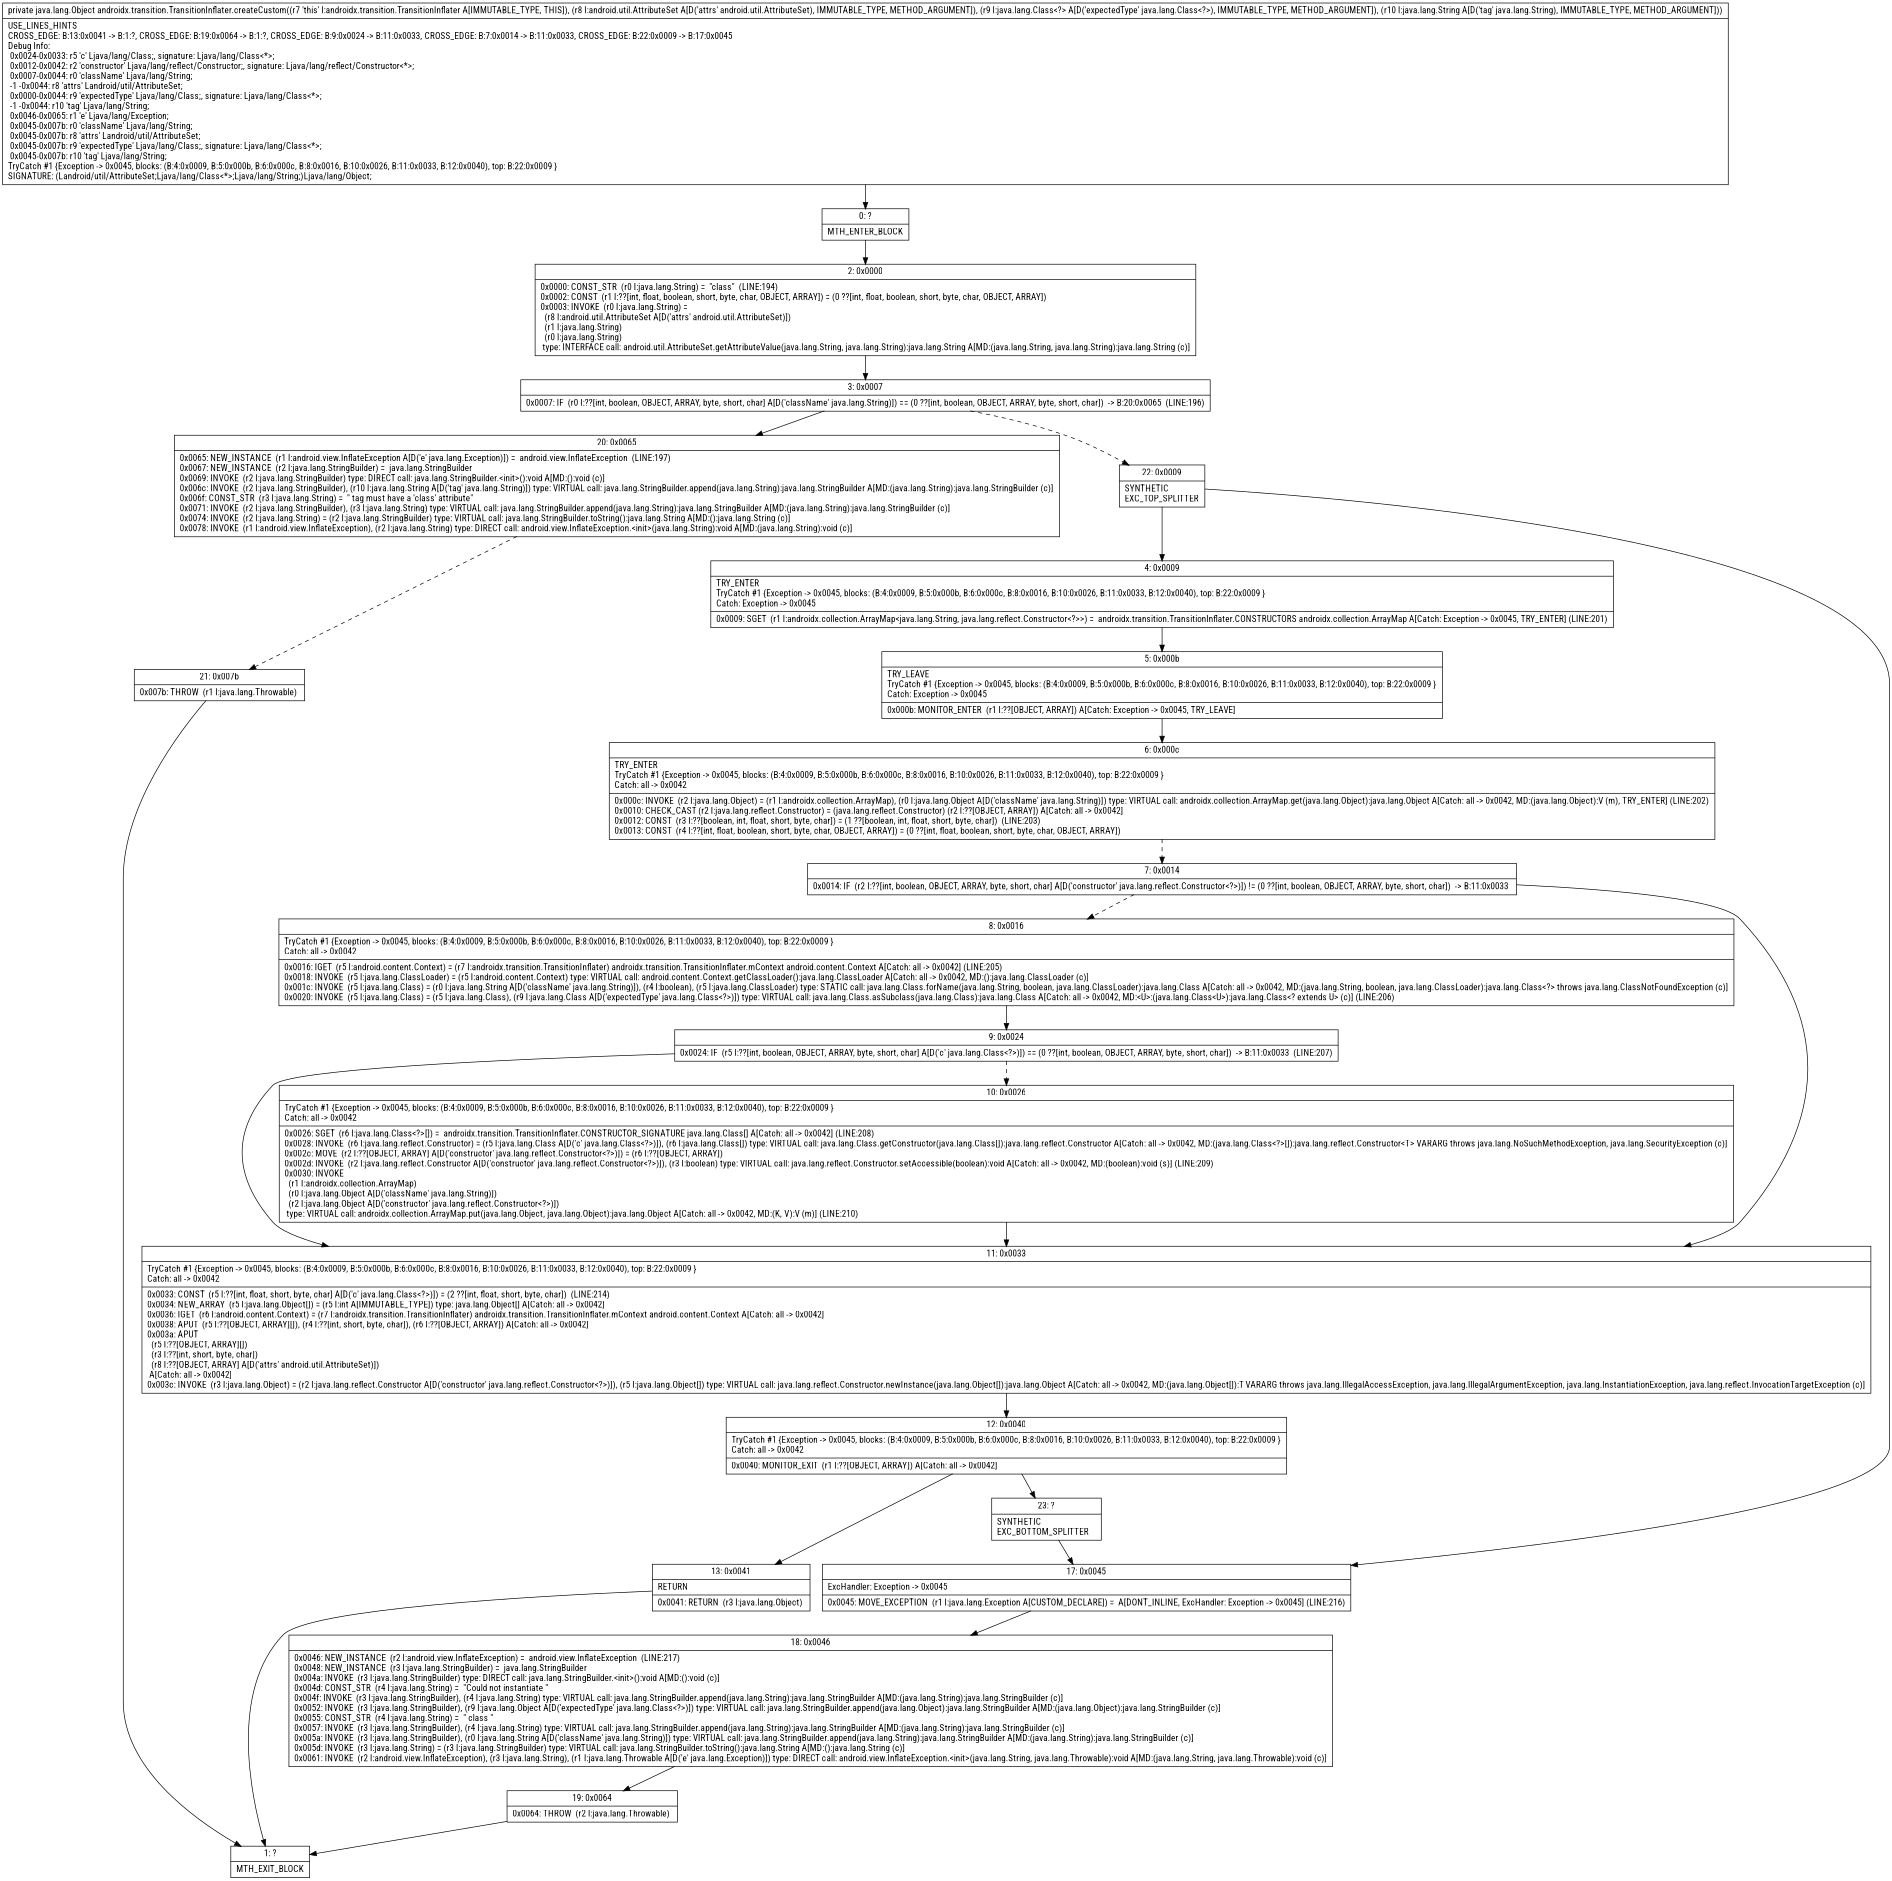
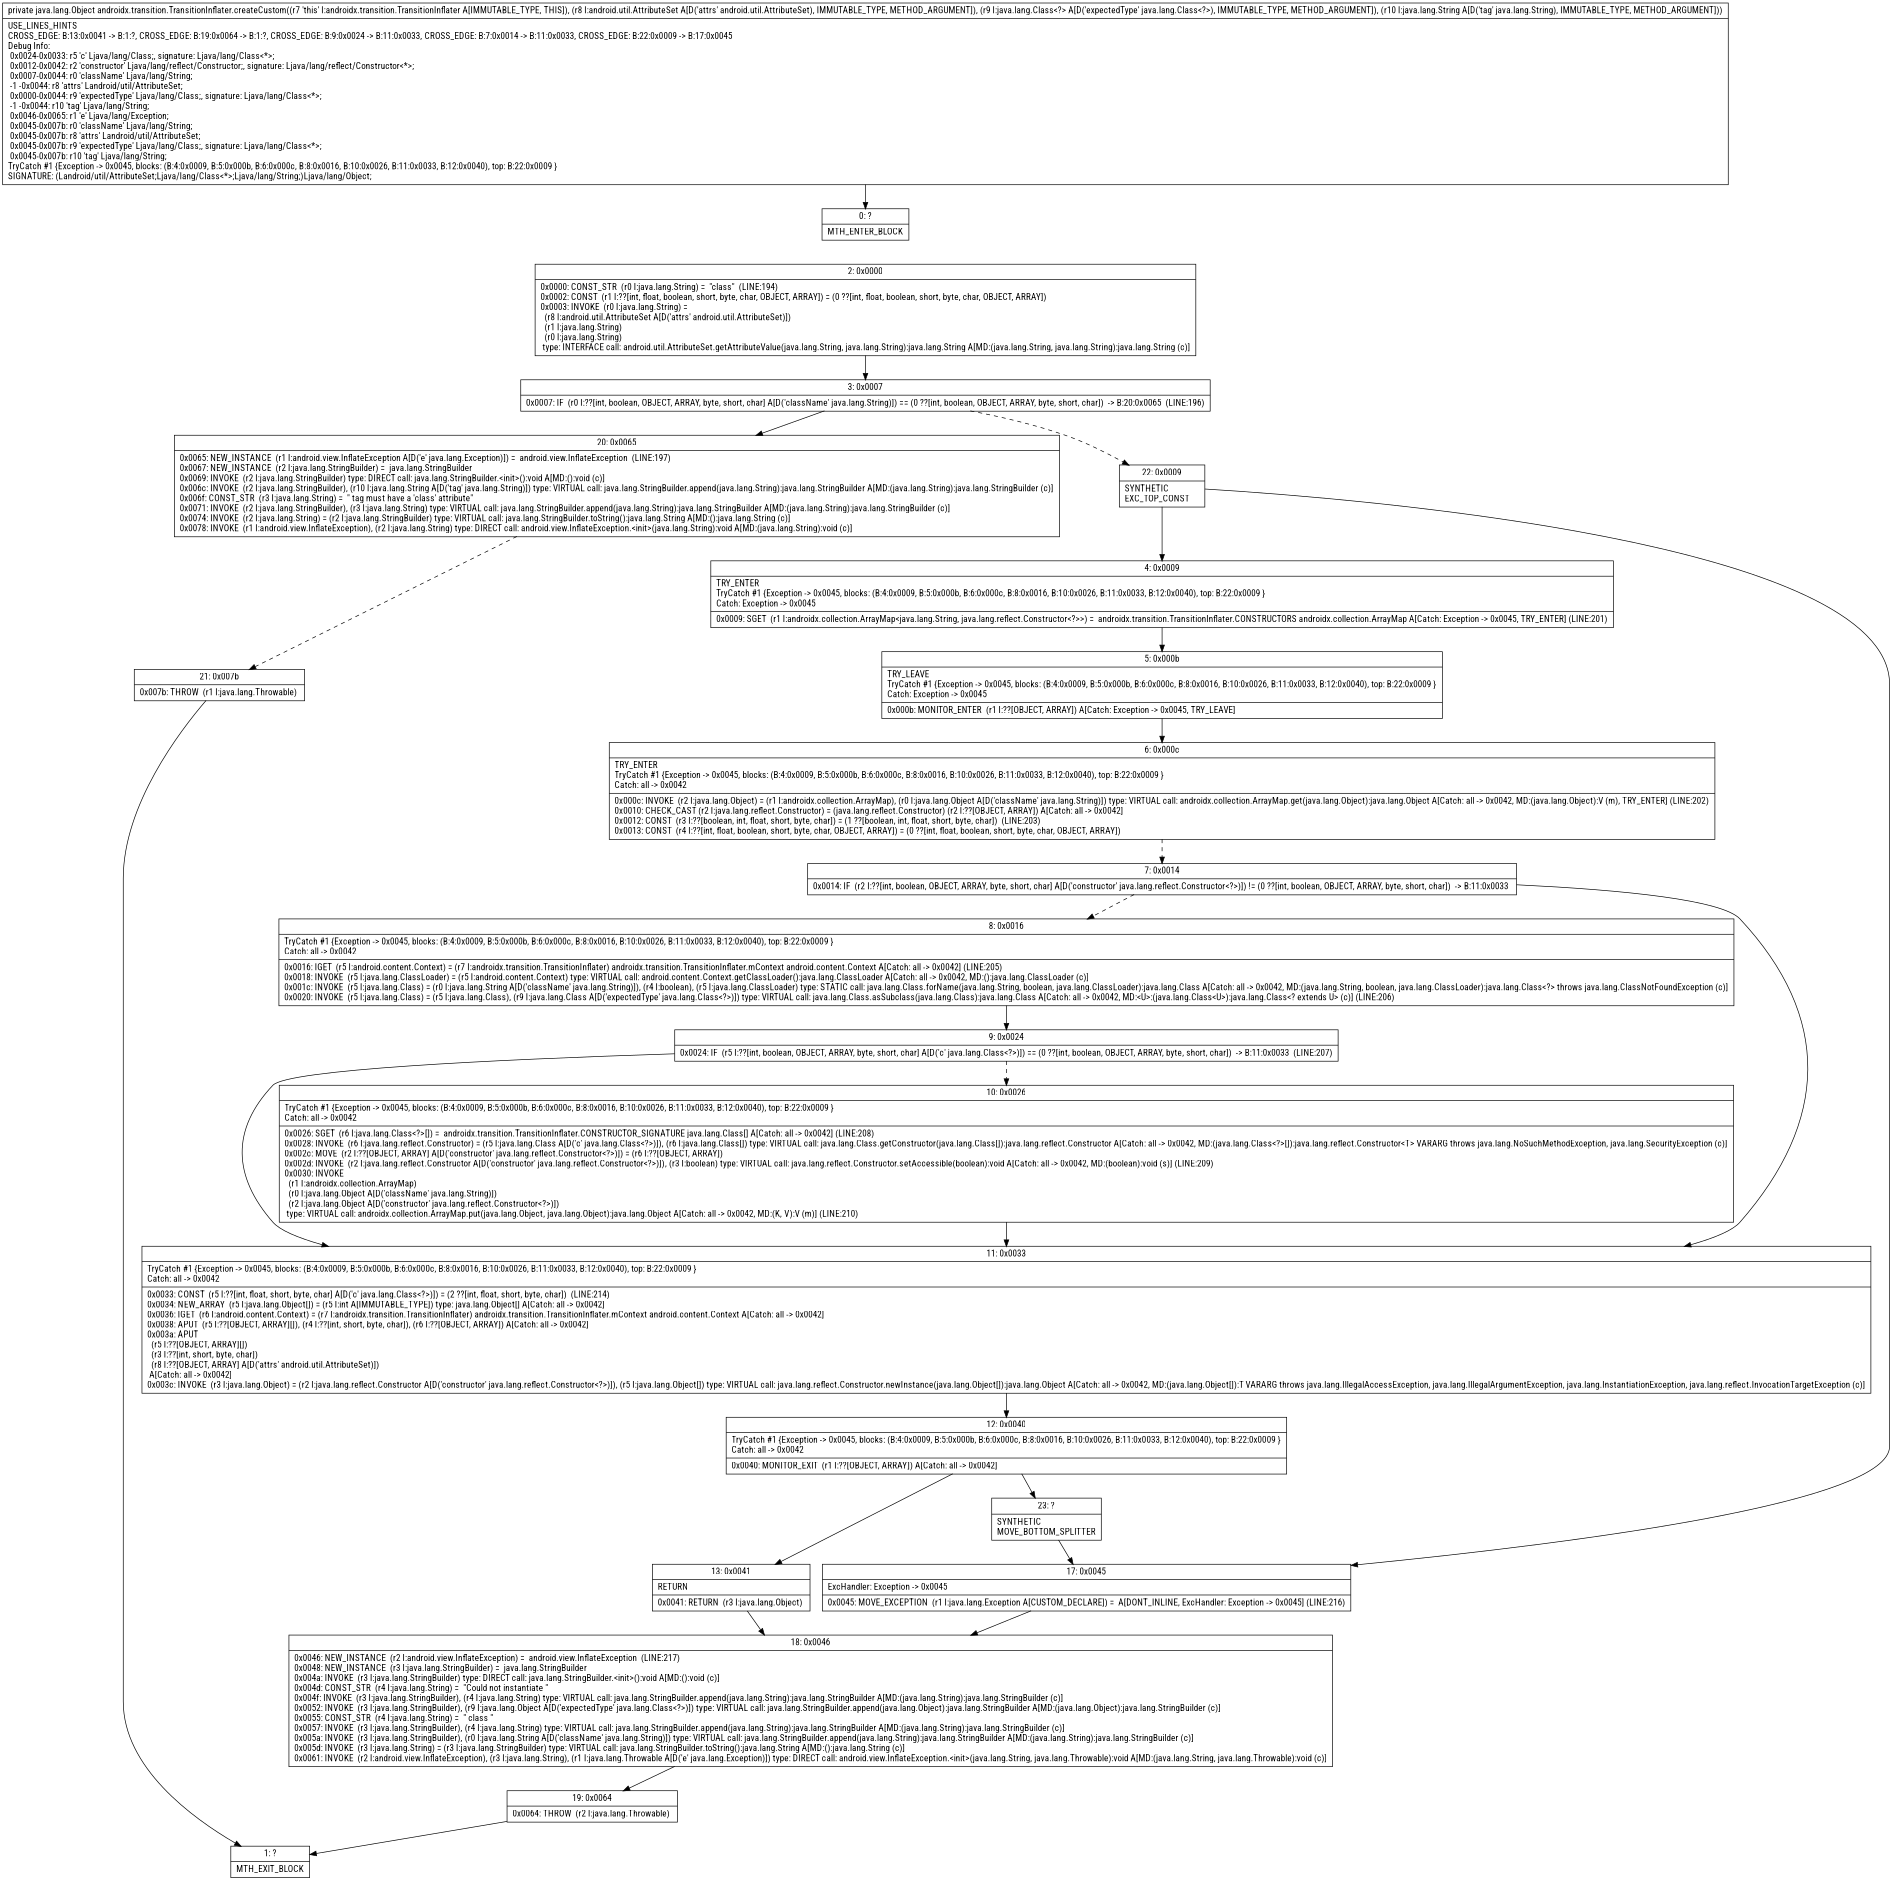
edge "0: ?" -> "2: 0x0000": removed
node "22: 0x0009": text "EXC_TOP_SPLITTER" -> "EXC_TOP_CONST"
node "23: ?": text "EXC_BOTTOM_SPLITTER" -> "MOVE_BOTTOM_SPLITTER"
edge "13: 0x0041" -> "1: ?": now "13: 0x0041" -> "18: 0x0046"
